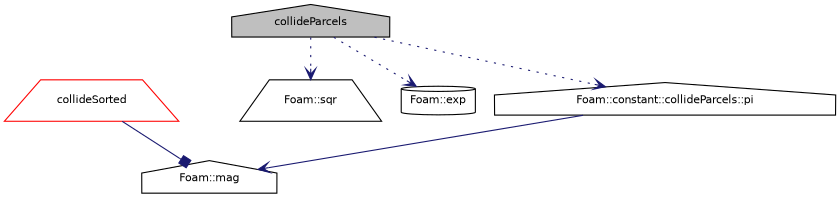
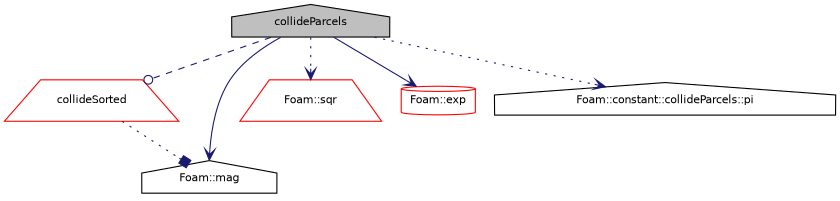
edge "collideParcels" -> "collideSorted": added
edge "collideParcels" -> "Foam::exp": style dotted -> solid
node "Foam::sqr": color black -> red
node "Foam::exp": color black -> red
edge "collideSorted" -> "Foam::mag": style solid -> dotted
edge "Foam::constant::collideParcels::pi" -> "Foam::mag": now "collideParcels" -> "Foam::mag"
